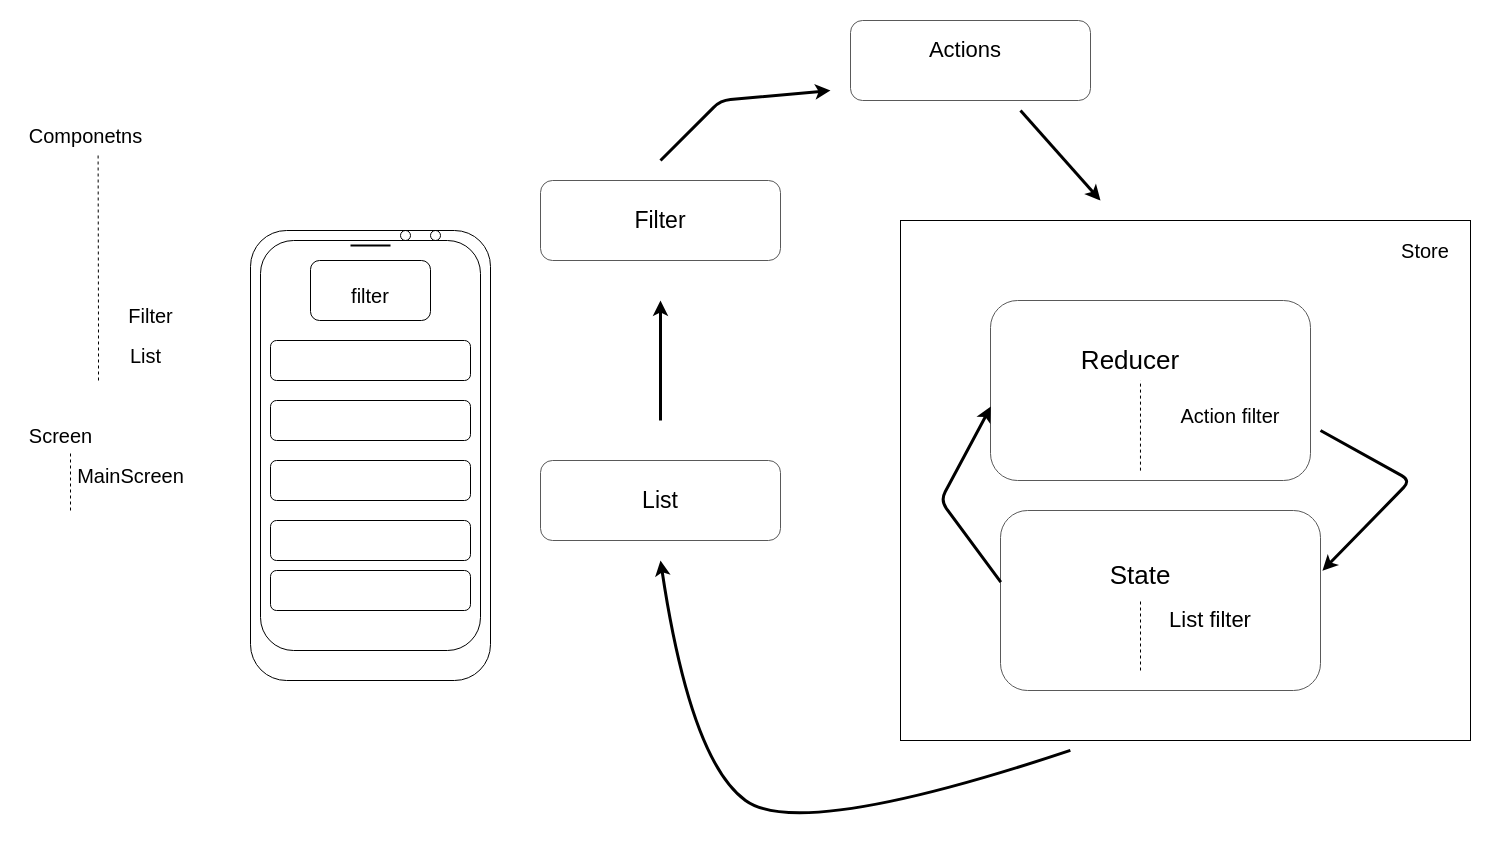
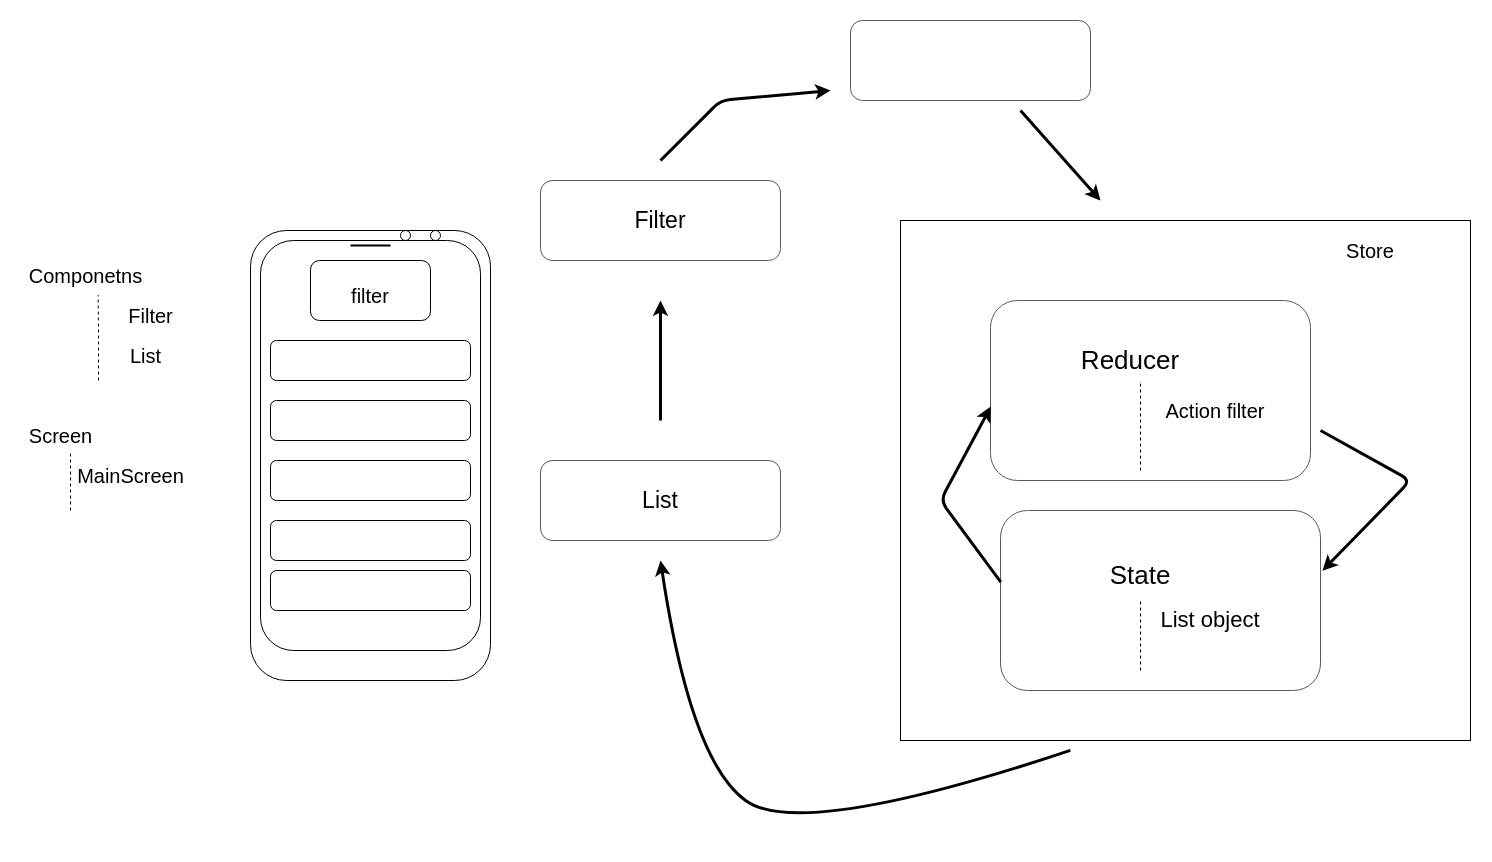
node "Actions": removed
node "Componetns": moved (86, 136) -> (86, 276)
node "Store": moved (1426, 251) -> (1371, 251)
node "Action filter": moved (1231, 416) -> (1216, 411)
node "List filter": label "List filter" -> "List object"
